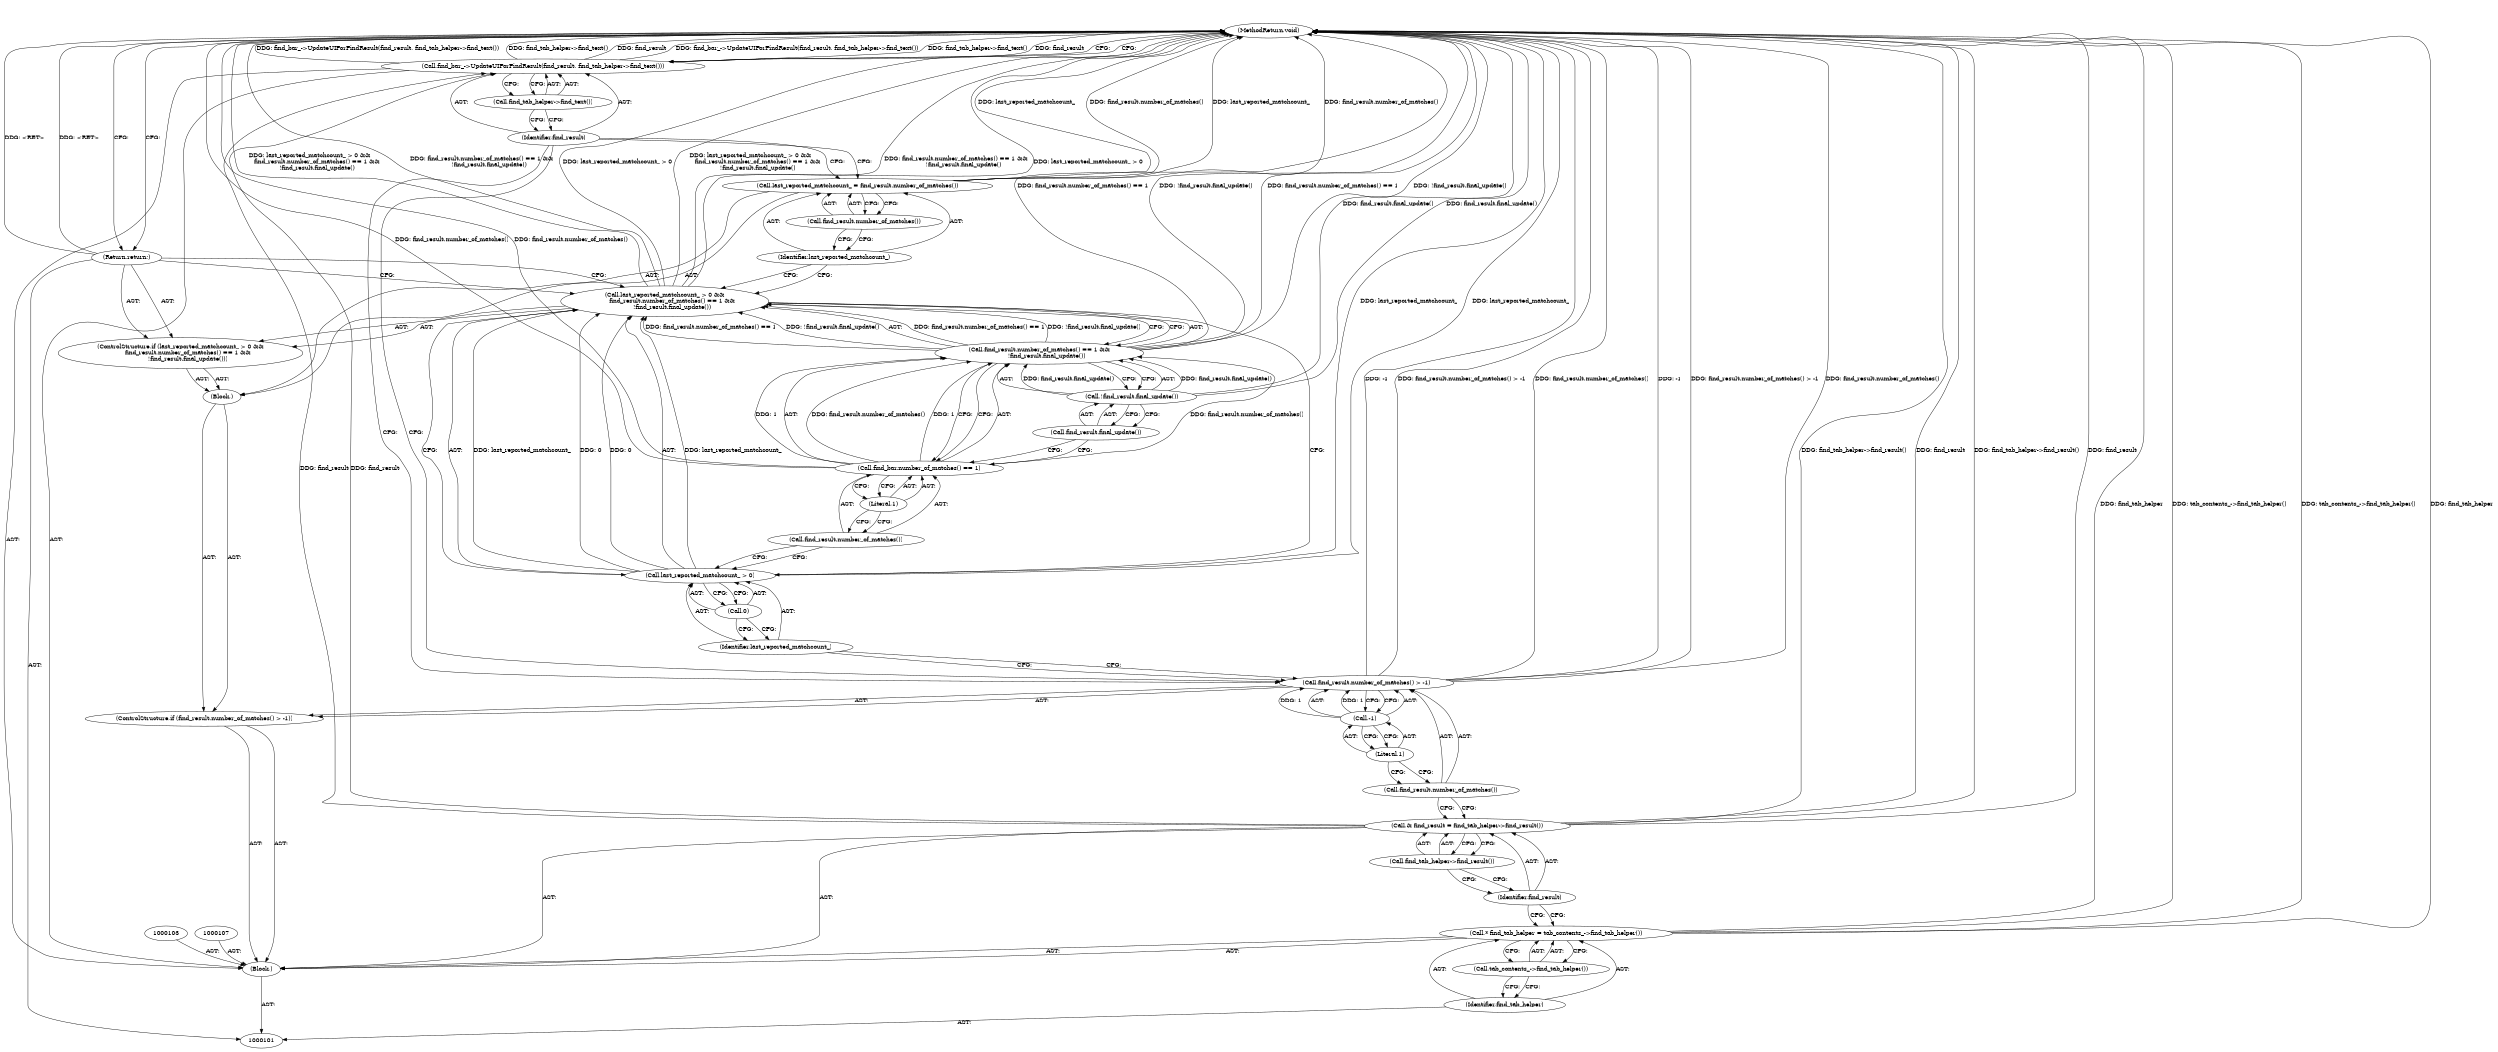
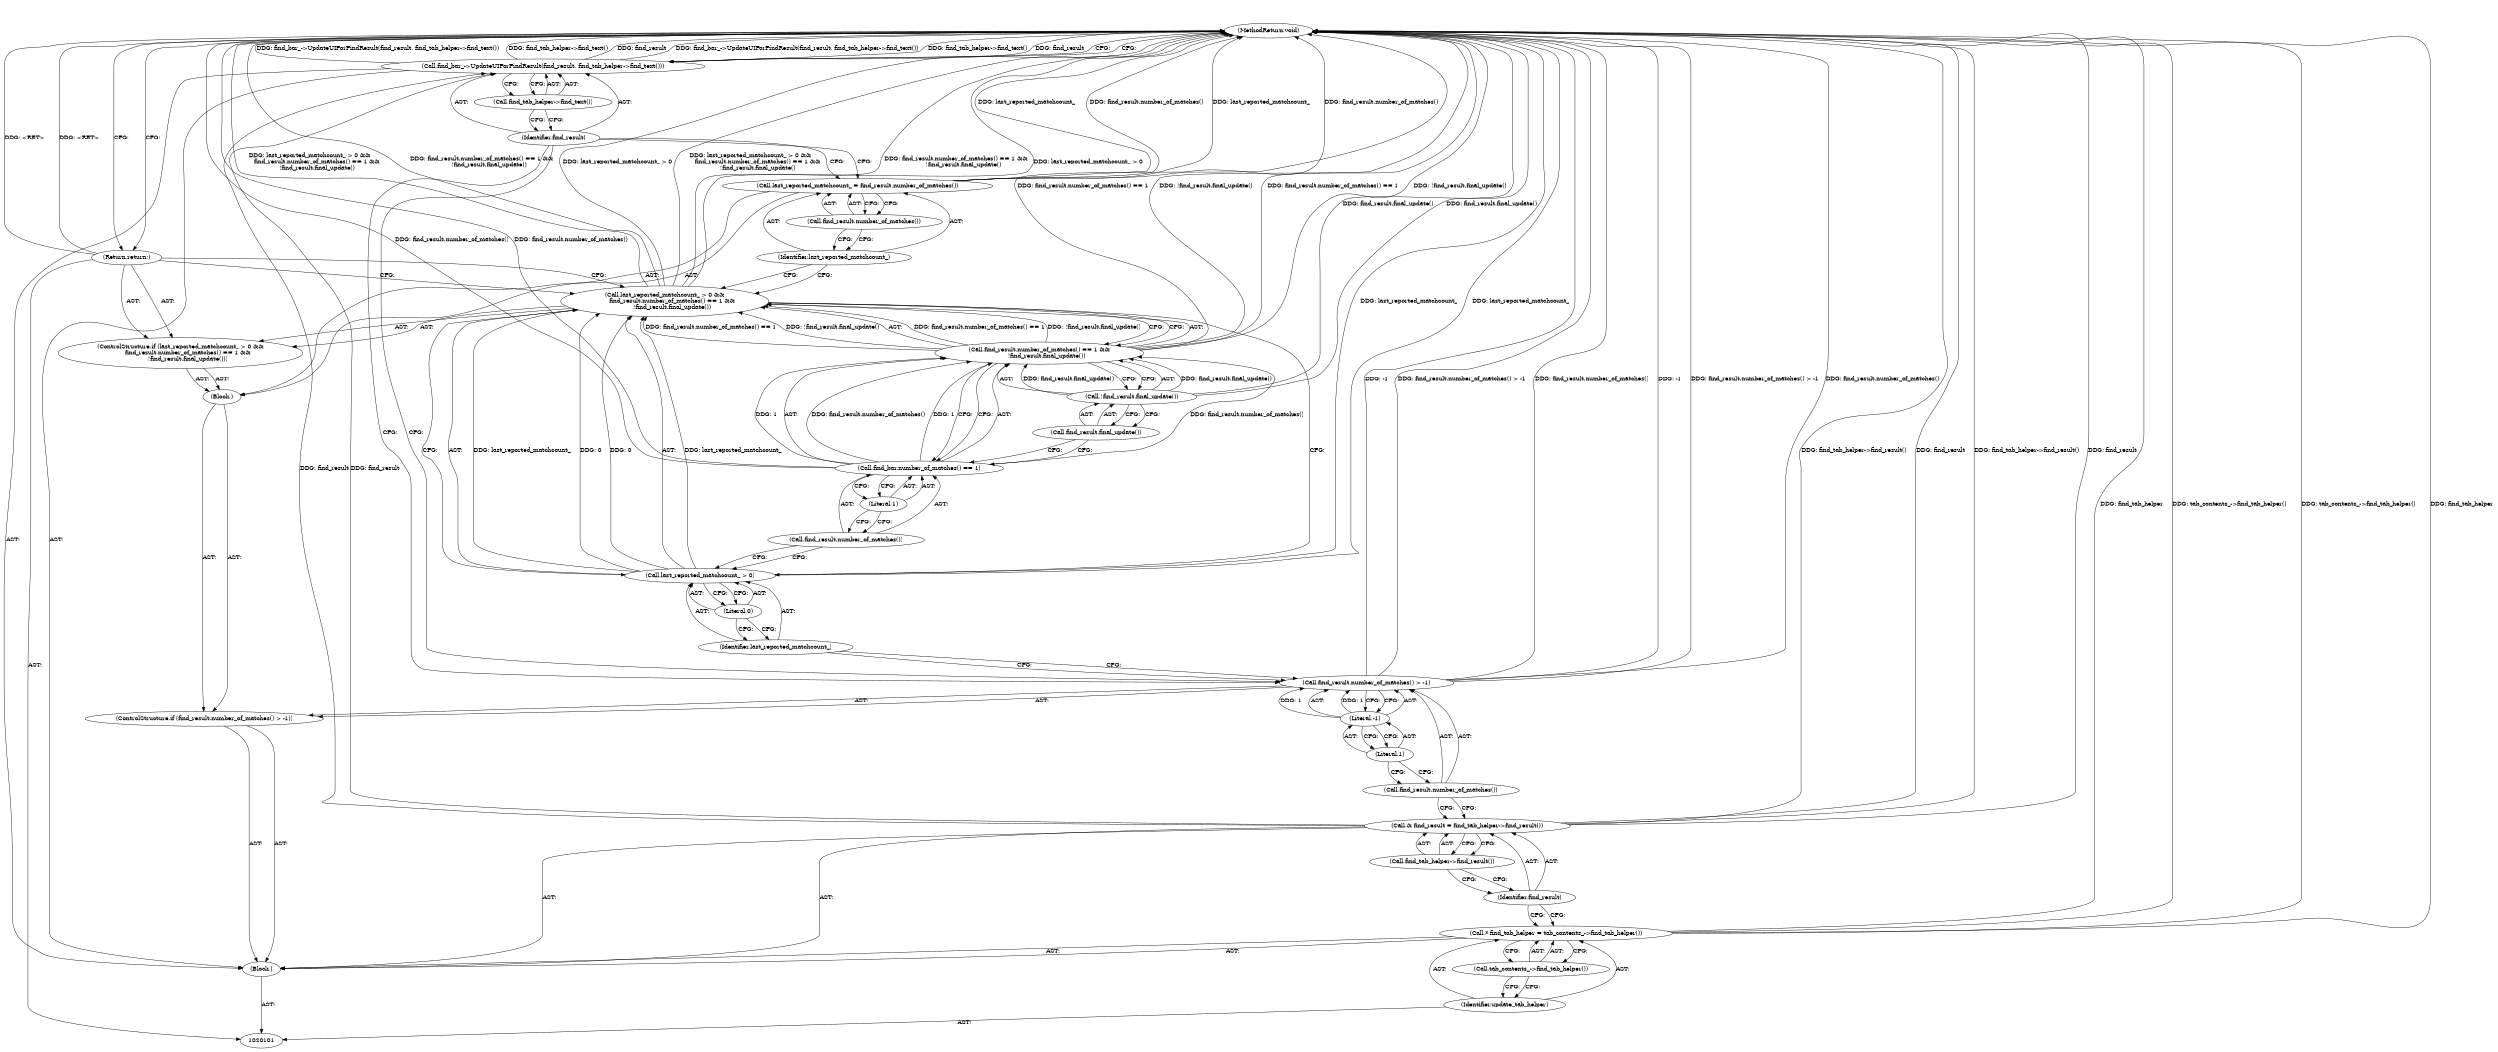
node "(Call,0)": label "(Call,0)" -> "(Literal,0)"
node "(Call,-1)": label "(Call,-1)" -> "(Literal,-1)"
node "1000103": removed
node "1000107": removed
node "(Identifier,find_tab_helper)": label "(Identifier,find_tab_helper)" -> "(Identifier,update_tab_helper)"
node "1000101": label "1000101" -> "1020101"
